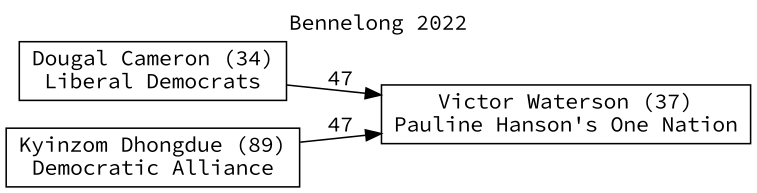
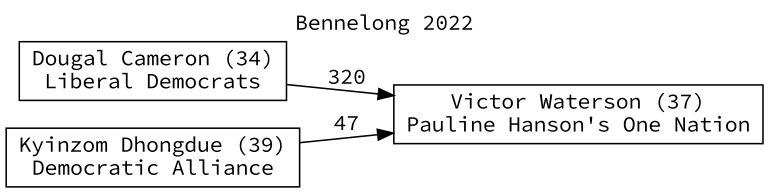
edge "Dougal Cameron (34) Liberal Democrats" -> "Victor Waterson (37) Pauline Hanson's One Nation": label "47" -> "320"
node "Kyinzom Dhongdue (89) Democratic Alliance": label "Kyinzom Dhongdue (89) Democratic Alliance" -> "Kyinzom Dhongdue (39) Democratic Alliance"
